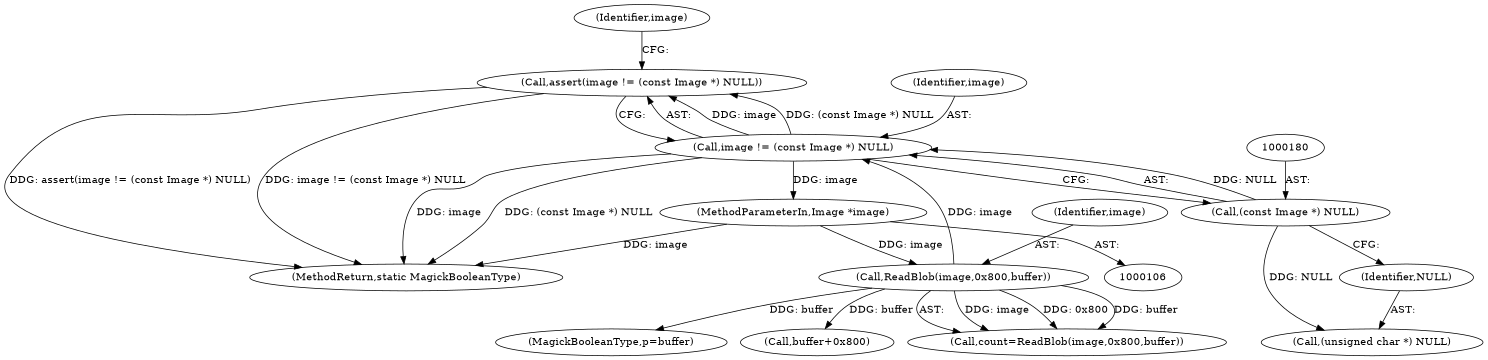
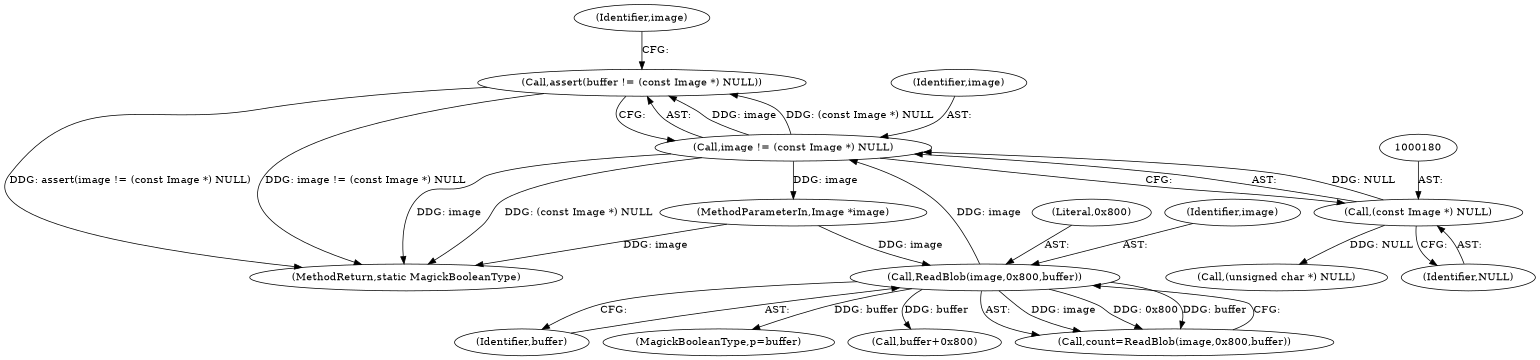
node "(Call,assert(image != (const Image *) NULL))": label "(Call,assert(image != (const Image *) NULL))" -> "(Call,assert(buffer != (const Image *) NULL))"
node "(Literal,0x800)": added
node "1000106": removed
edge "(Call,count=ReadBlob(image,0x800,buffer))" -> "(Call,ReadBlob(image,0x800,buffer))": added, label "CFG:"
edge "(Identifier,NULL)" -> "(Call,(unsigned char *) NULL)": now "(Identifier,NULL)" -> "(Call,(const Image *) NULL)"
node "(Identifier,buffer)": added
